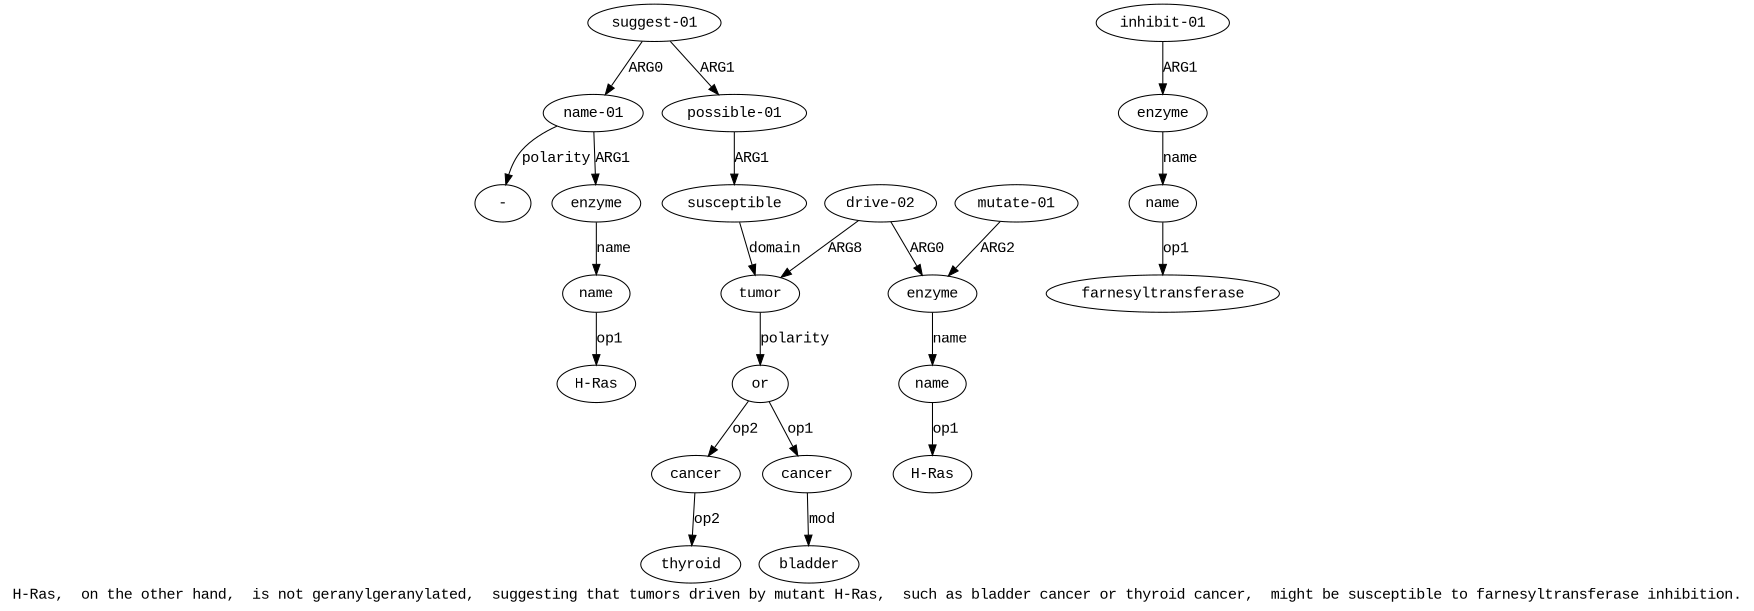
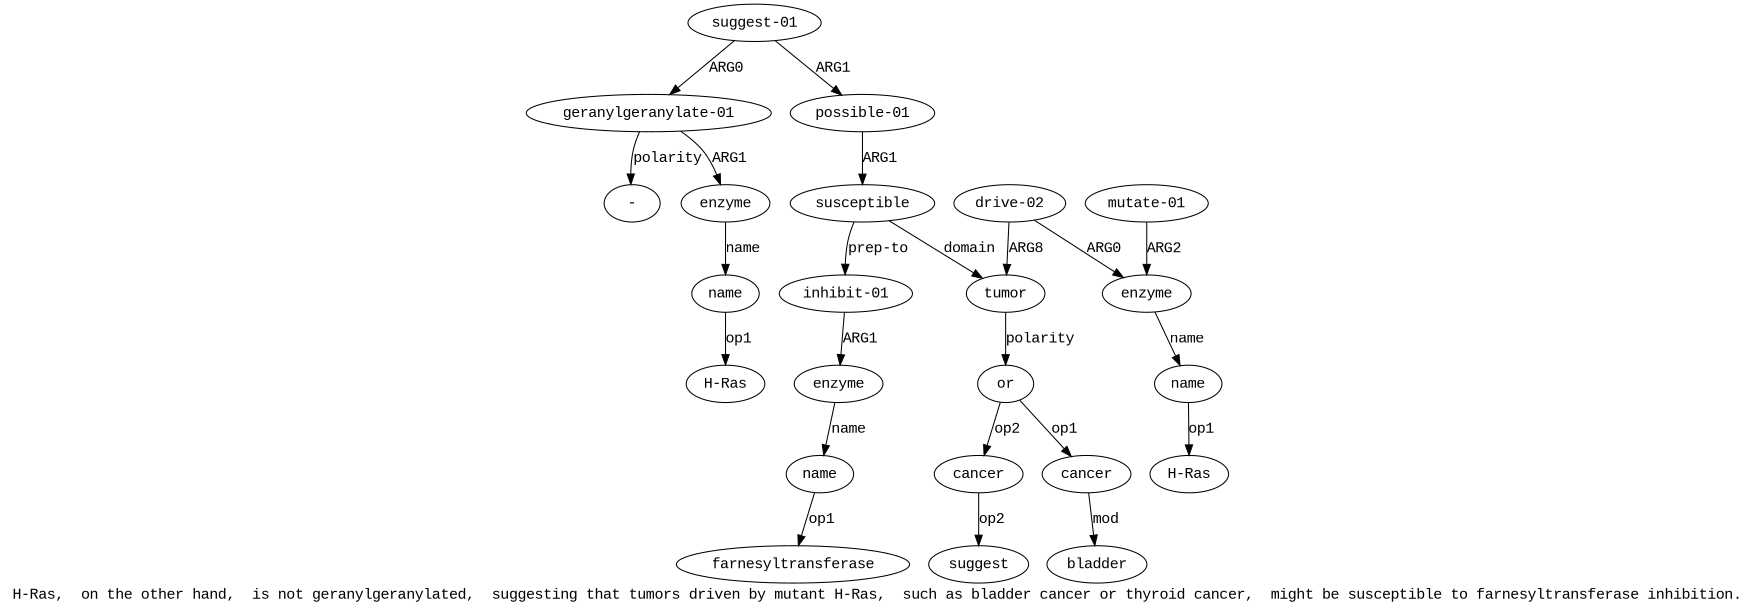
node "name-01": label "name-01" -> "geranylgeranylate-01"
edge "susceptible" -> "inhibit-01": added, label "prep-to"
node "thyroid": label "thyroid" -> "suggest"
